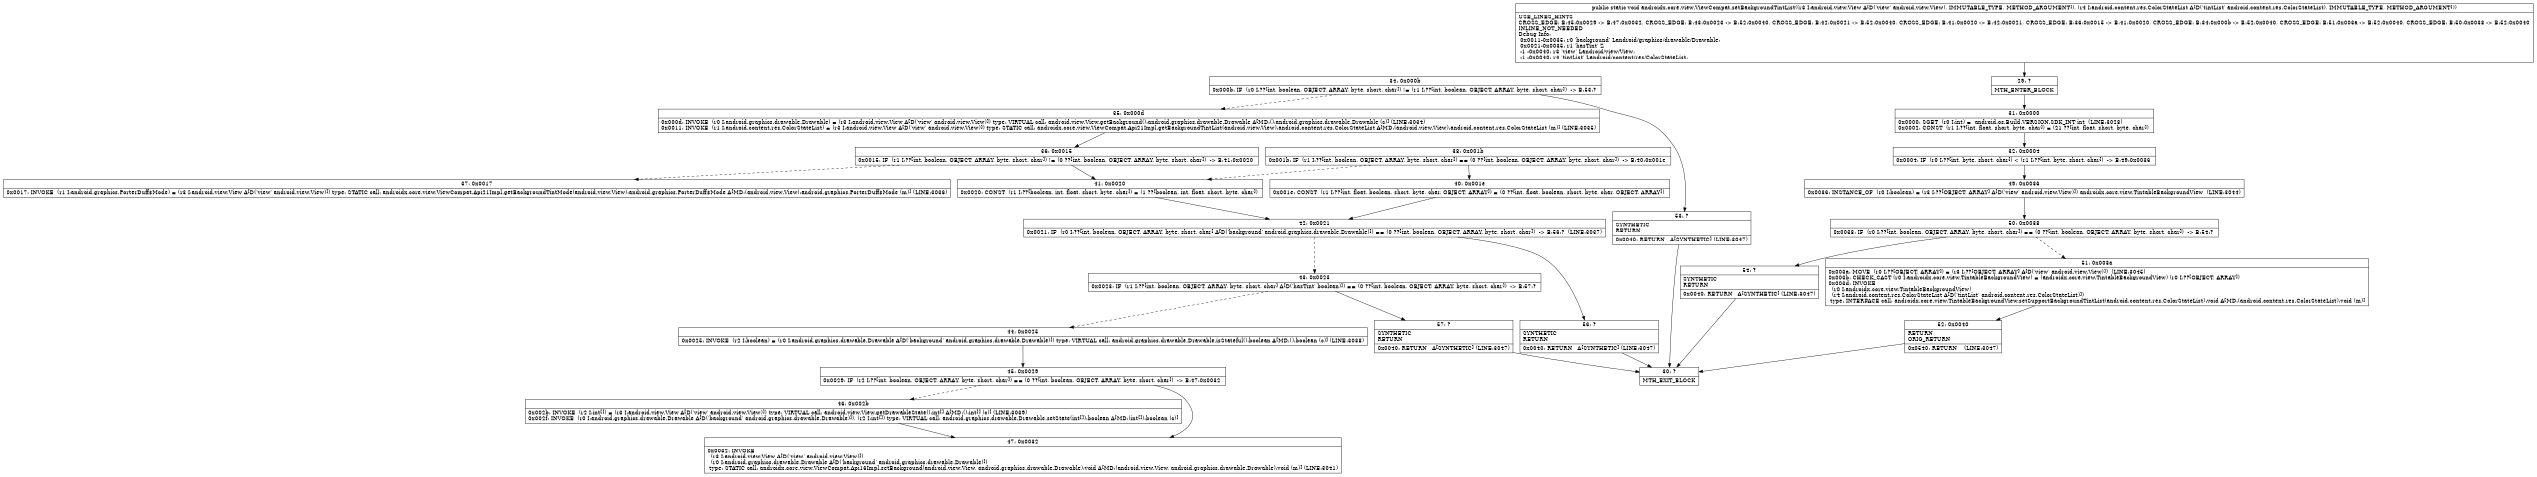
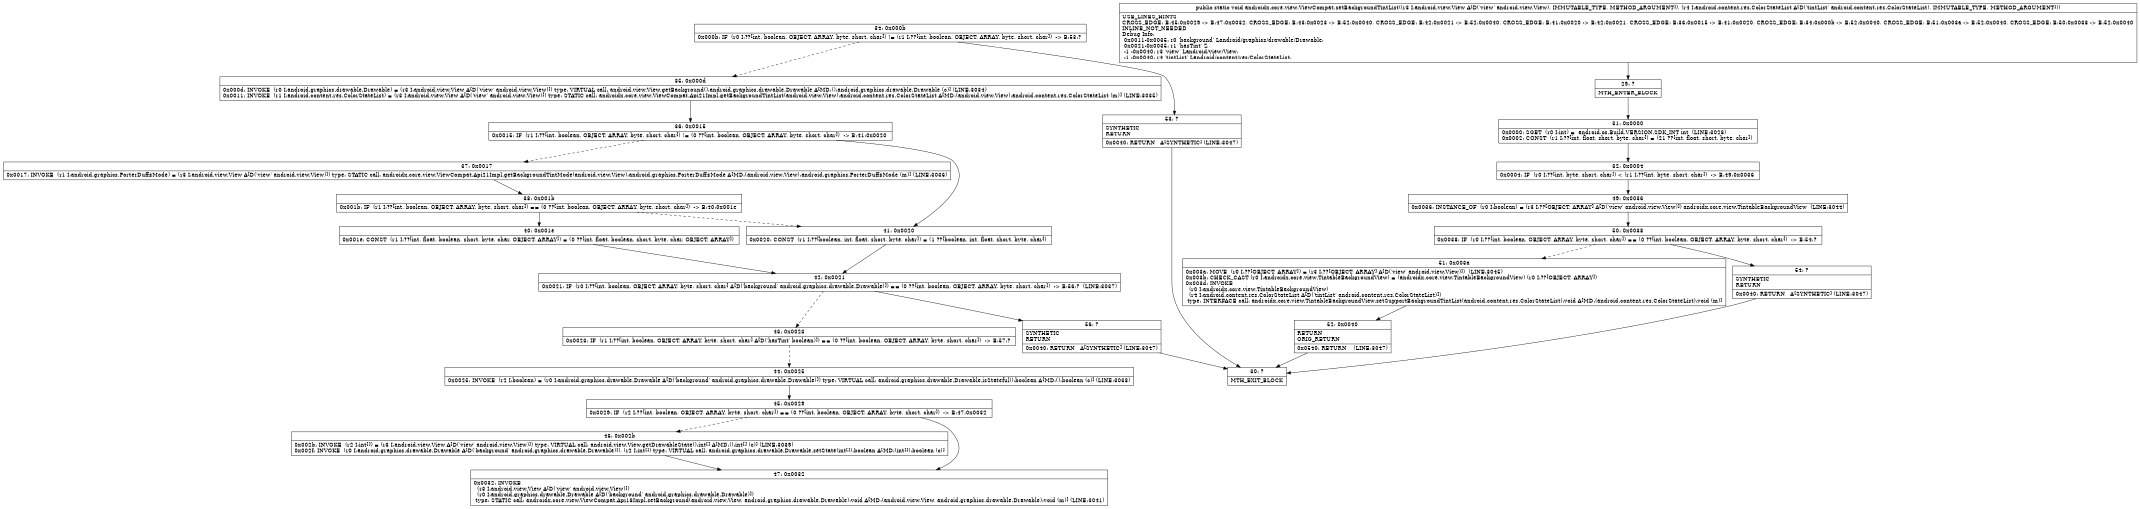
edge "37: 0x0017" -> "38: 0x001b": added
node "57: ?": removed
